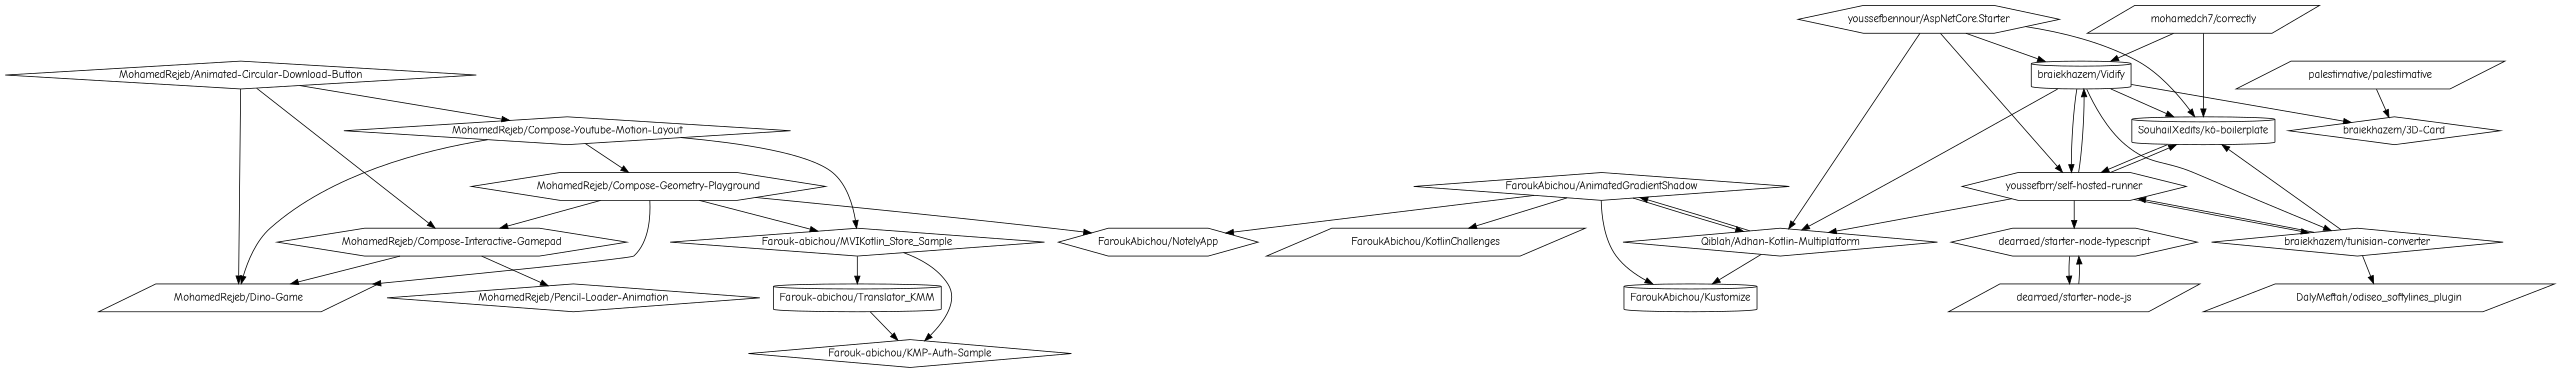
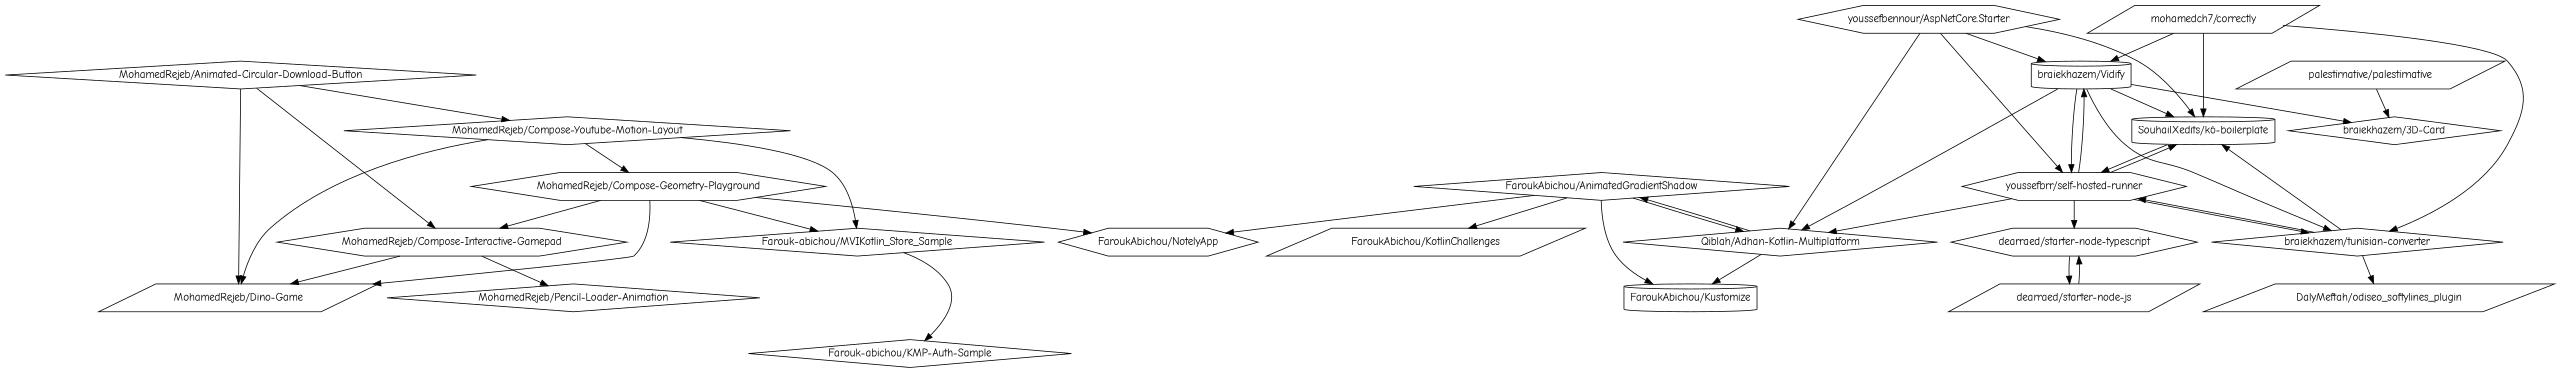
edge "mohamedch7/correctly" -> "braiekhazem/tunisian-converter": added
node "Farouk-abichou/Translator_KMM": removed
